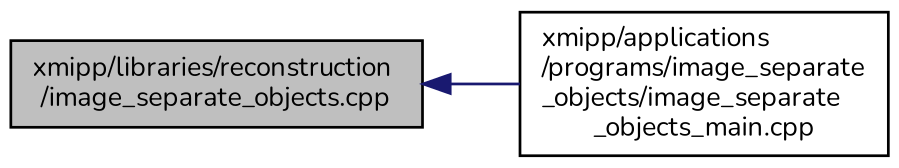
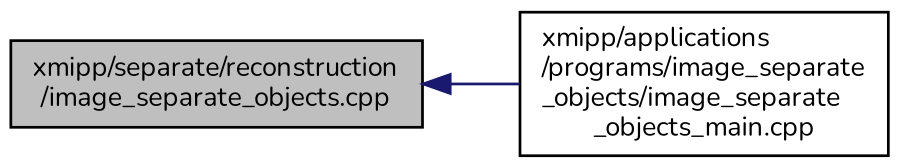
node "xmipp/libraries/reconstruction /image_separate_objects.cpp": label "xmipp/libraries/reconstruction /image_separate_objects.cpp" -> "xmipp/separate/reconstruction /image_separate_objects.cpp"
